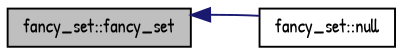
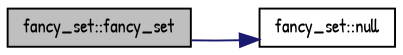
edge "fancy_set::null" -> "fancy_set::fancy_set": reversed
